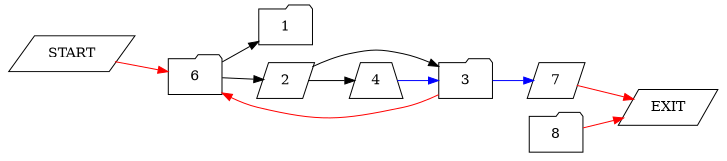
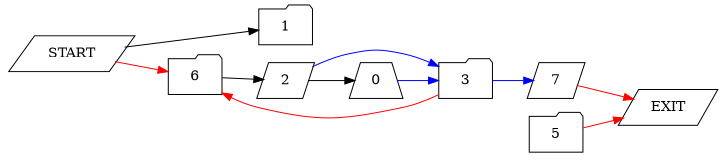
edge "2" -> "3": color black -> blue
edge "6" -> "1": now "START" -> "1"
node "4": label "4" -> "0"
node "8": label "8" -> "5"
